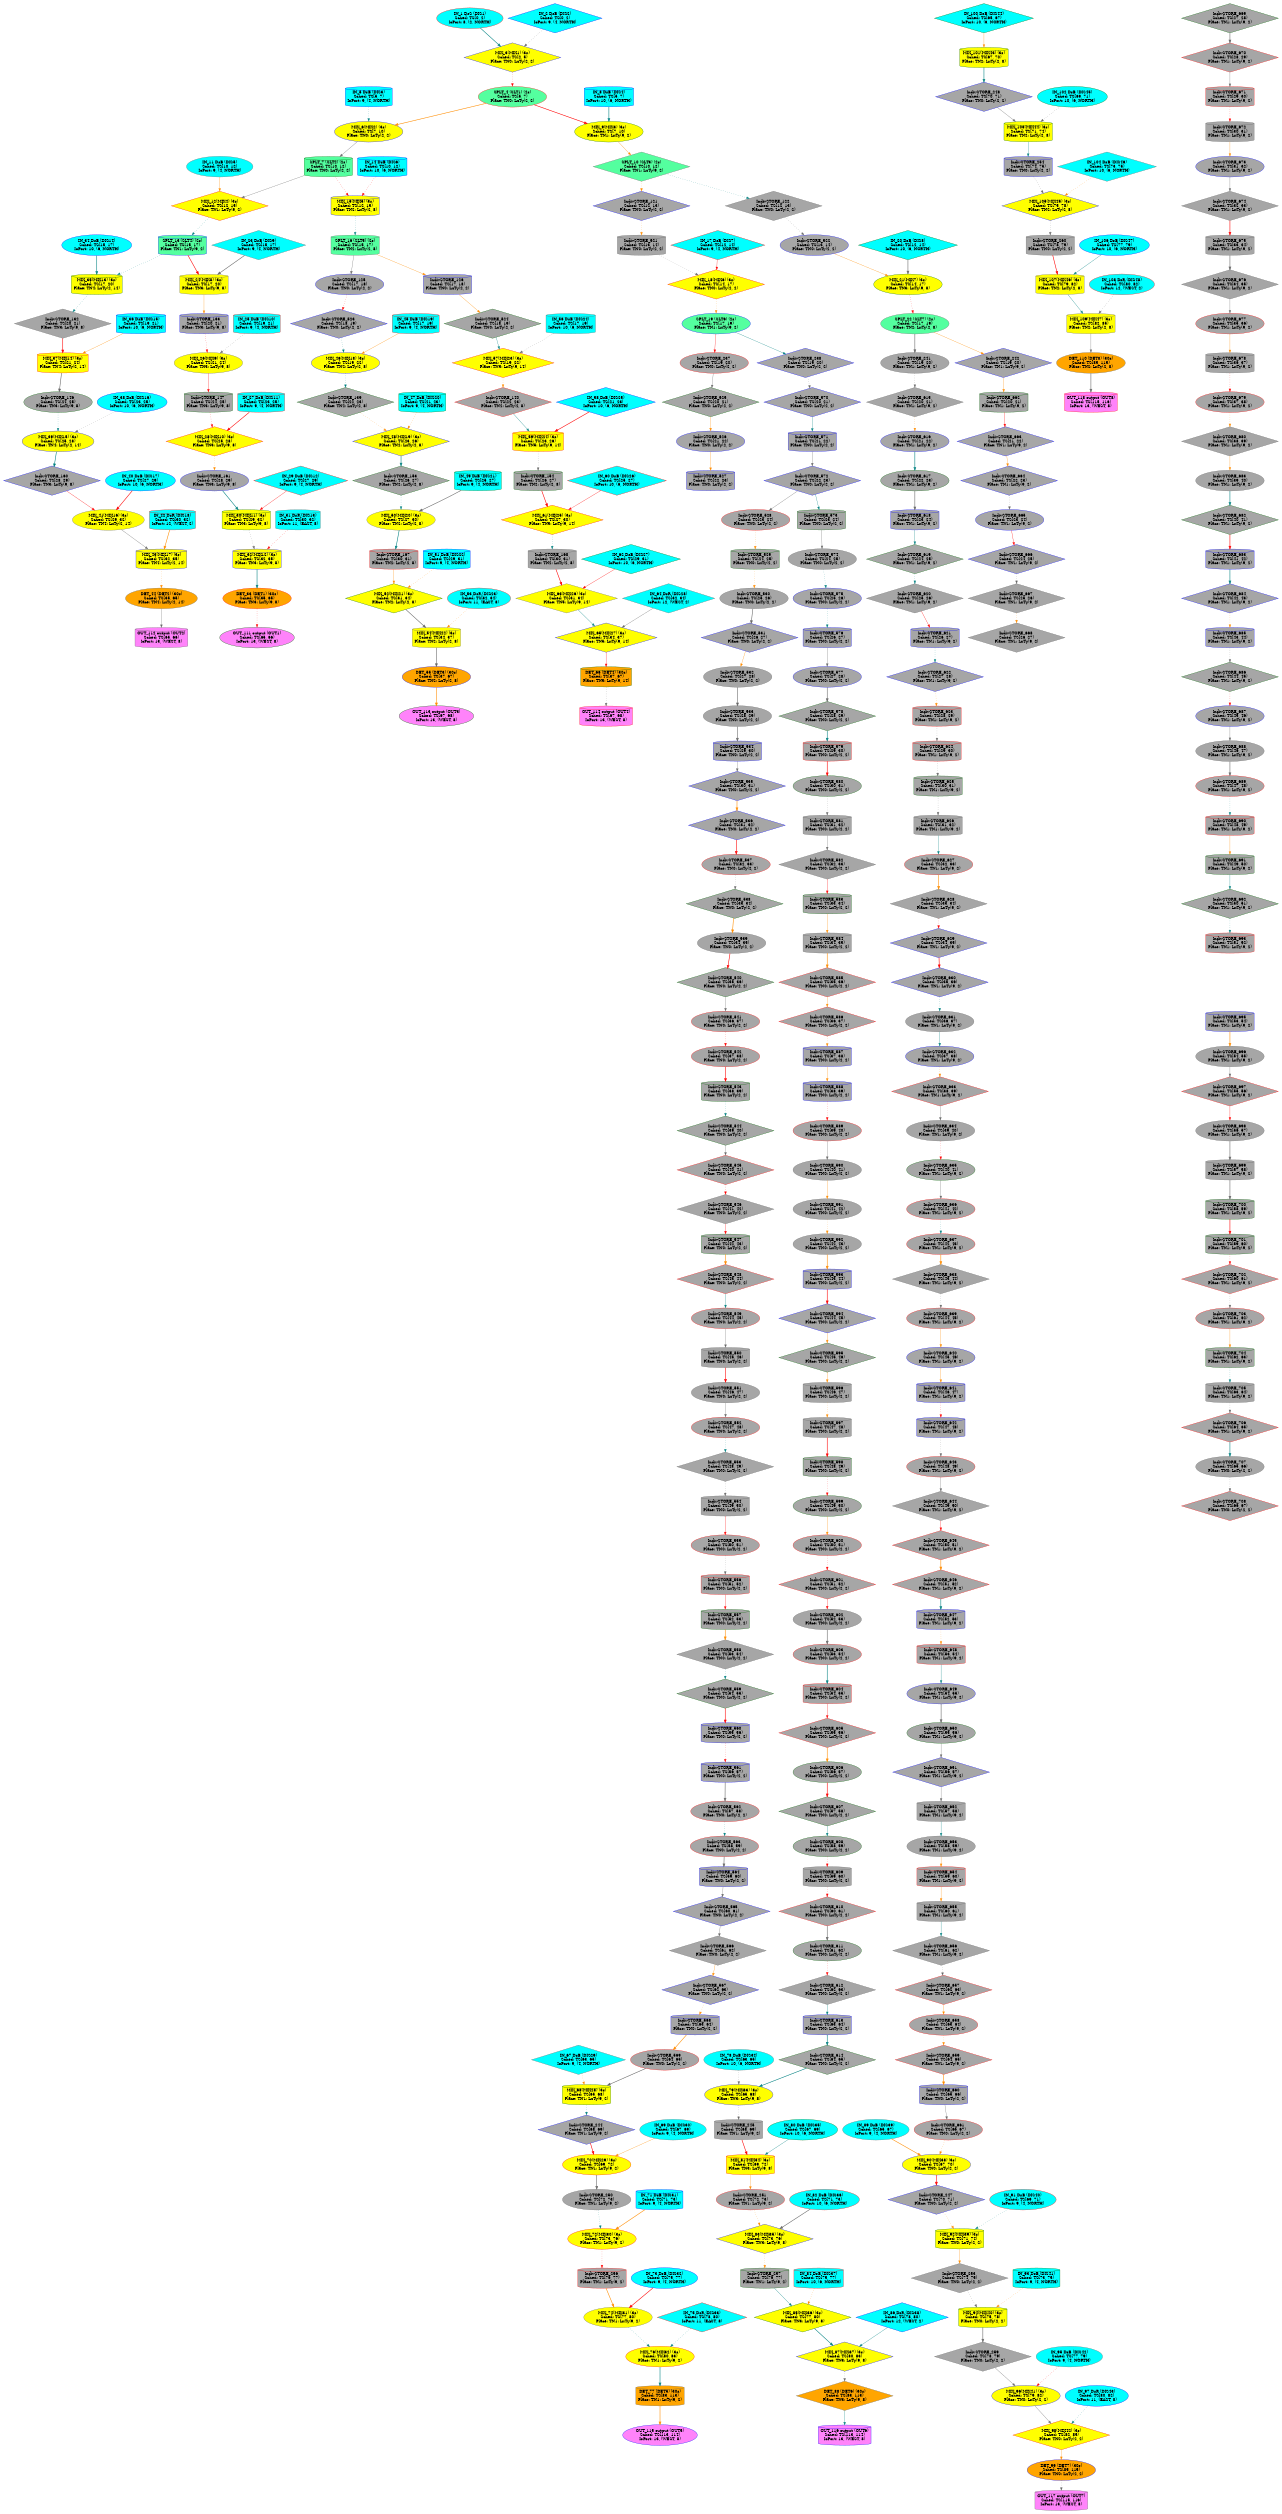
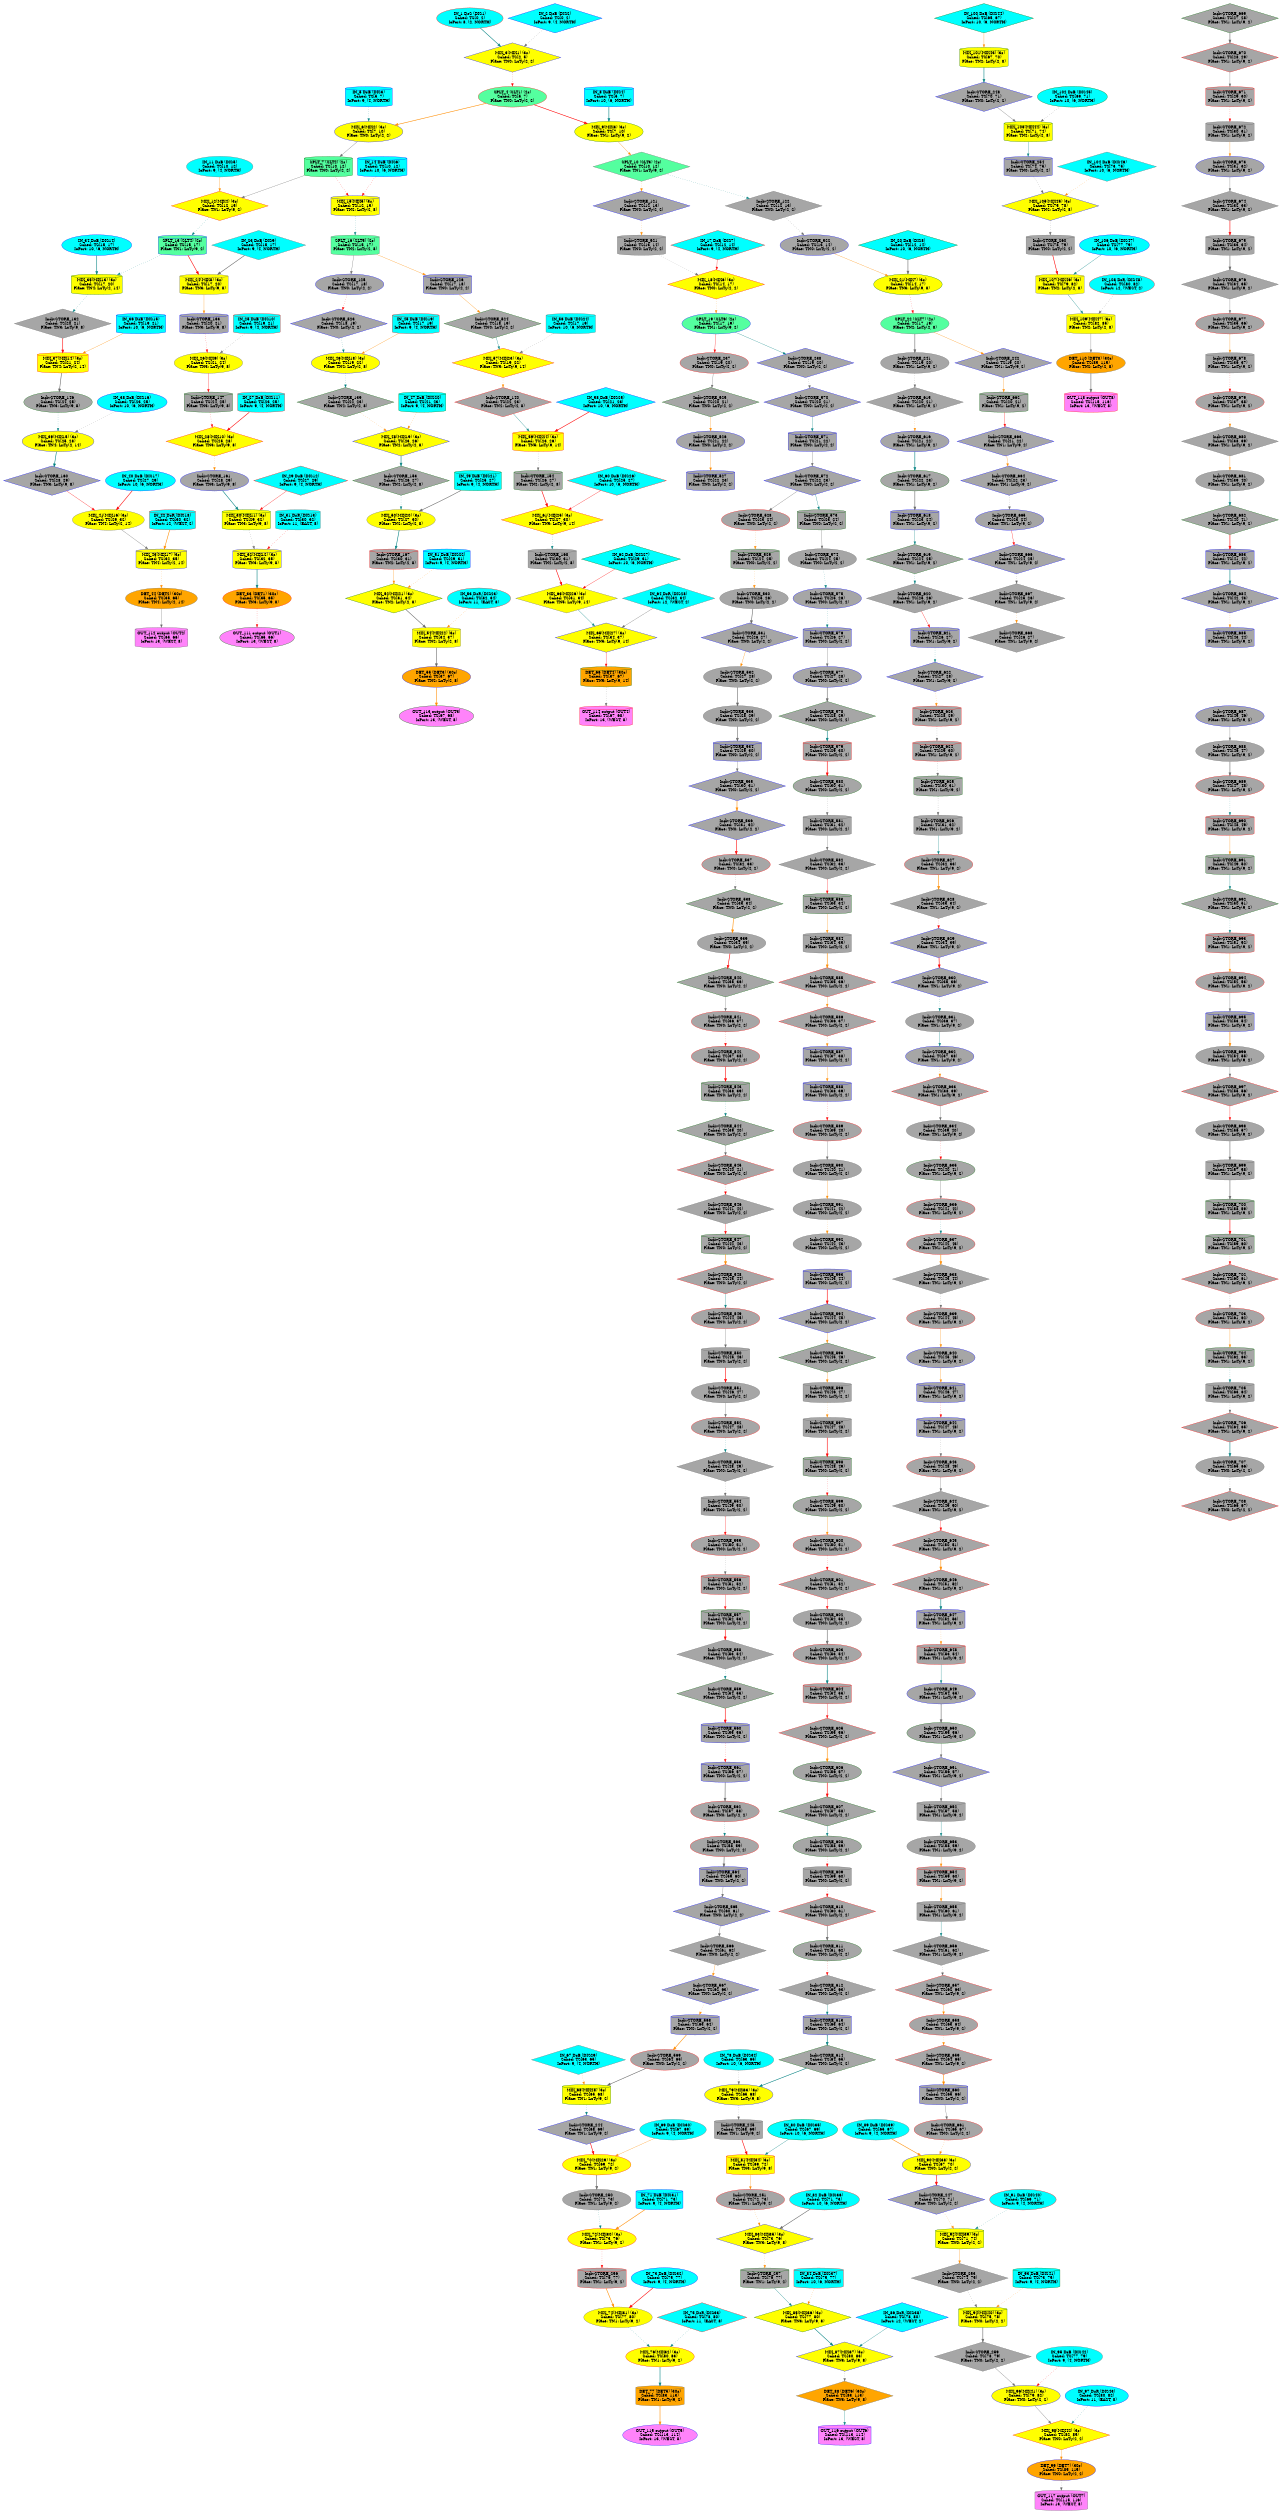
node "IndivSTORE_683 Sched: TS[39, 40) Place: TN1: LxTy(9, 2)": label "IndivSTORE_683 Sched: TS[39, 40) Place: TN1: LxTy(9, 2)" -> "IndivSTORE_681 Sched: TS[39, 40) Place: TN1: LxTy(9, 2)"
node "IndivSTORE_686 Sched: TS[44, 45) Place: TN1: LxTy(9, 2)": removed
node "IndivSTORE_694 Sched: TS[52, 53) Place: TN1: LxTy(9, 2)": added
edge "IndivSTORE_592 Sched: TS[42, 43) Place: TN0: LxTy(2, 2)" -> "IndivSTORE_593 Sched: TS[43, 44) Place: TN0: LxTy(2, 2)": removed
edge "IndivSTORE_557 Sched: TS[52, 53) Place: TN0: LxTy(2, 2)" -> "IndivSTORE_558 Sched: TS[53, 54) Place: TN0: LxTy(2, 2)": color darkorange -> red
